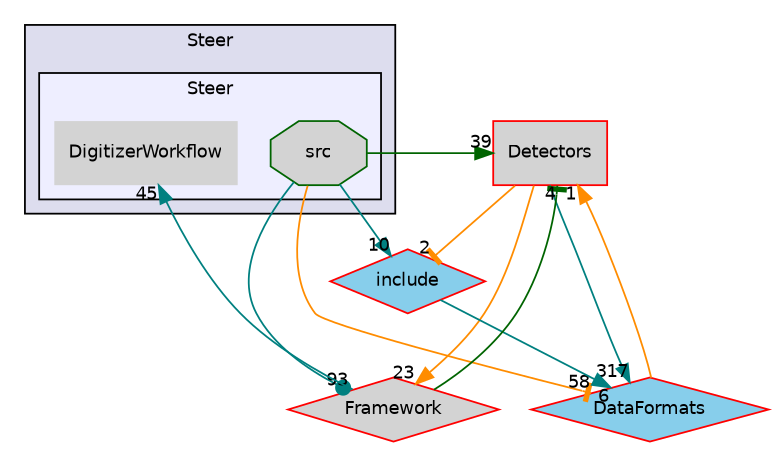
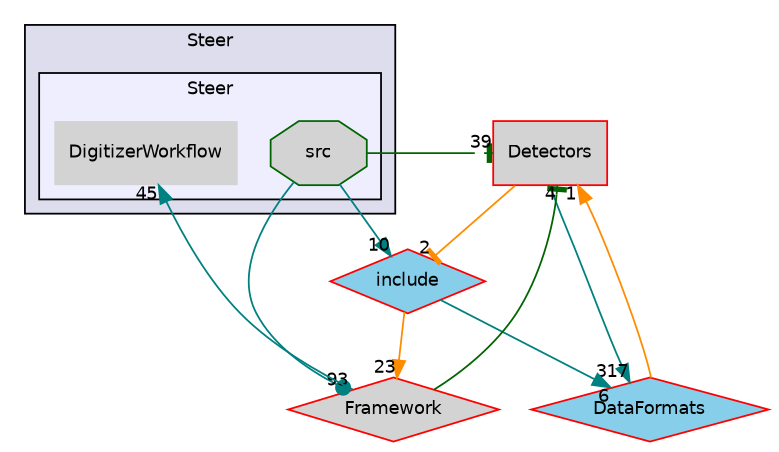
edge "src" -> "Detectors": arrowhead normal -> tee
edge "Detectors" -> "Framework": now "include" -> "Framework"
edge "src" -> "DataFormats": removed
